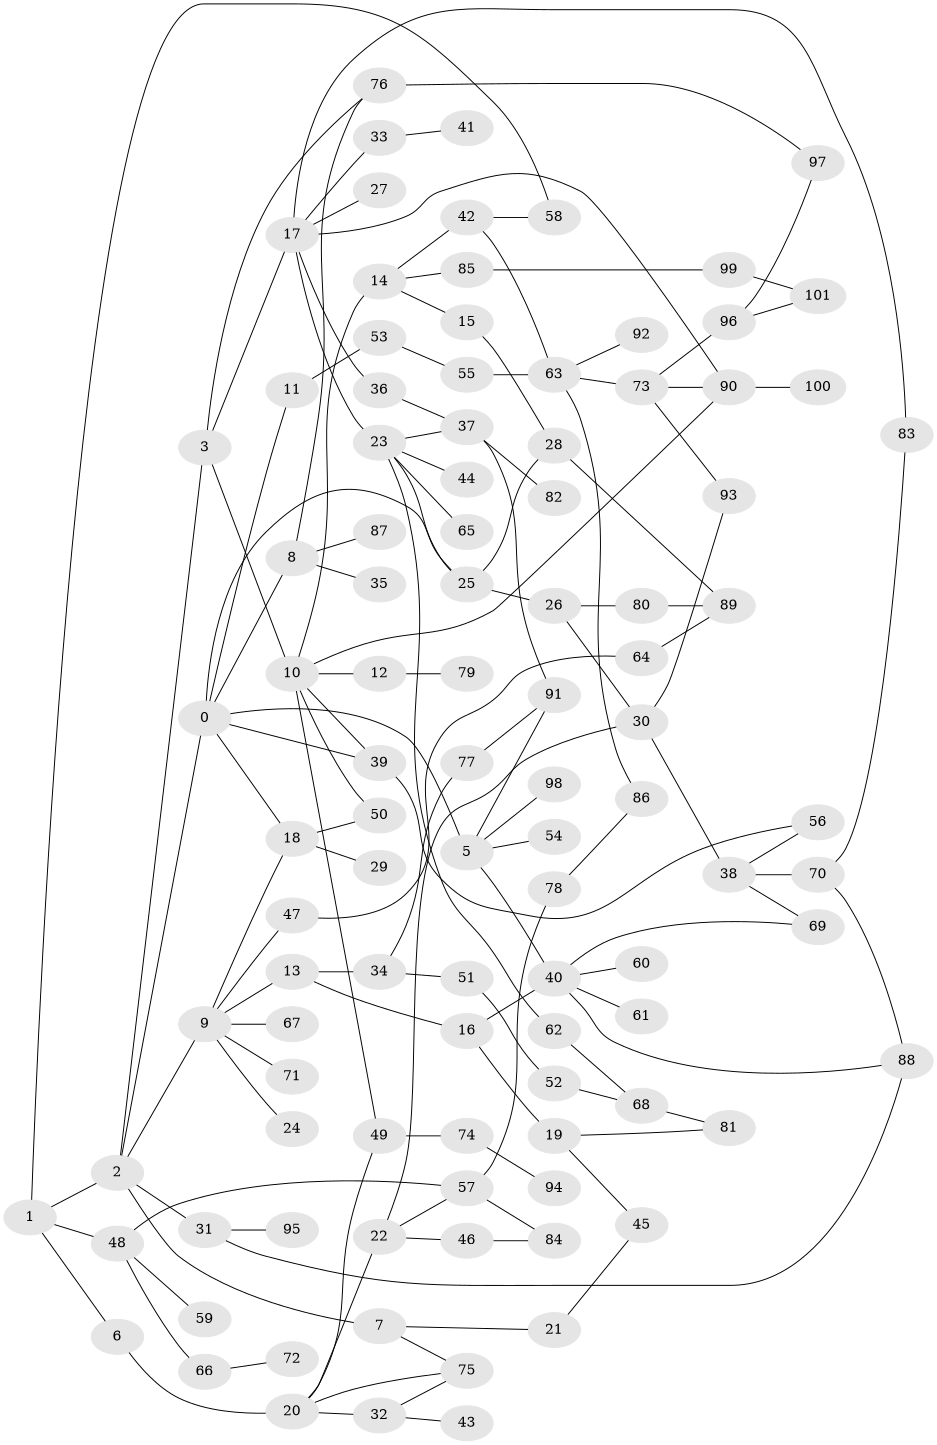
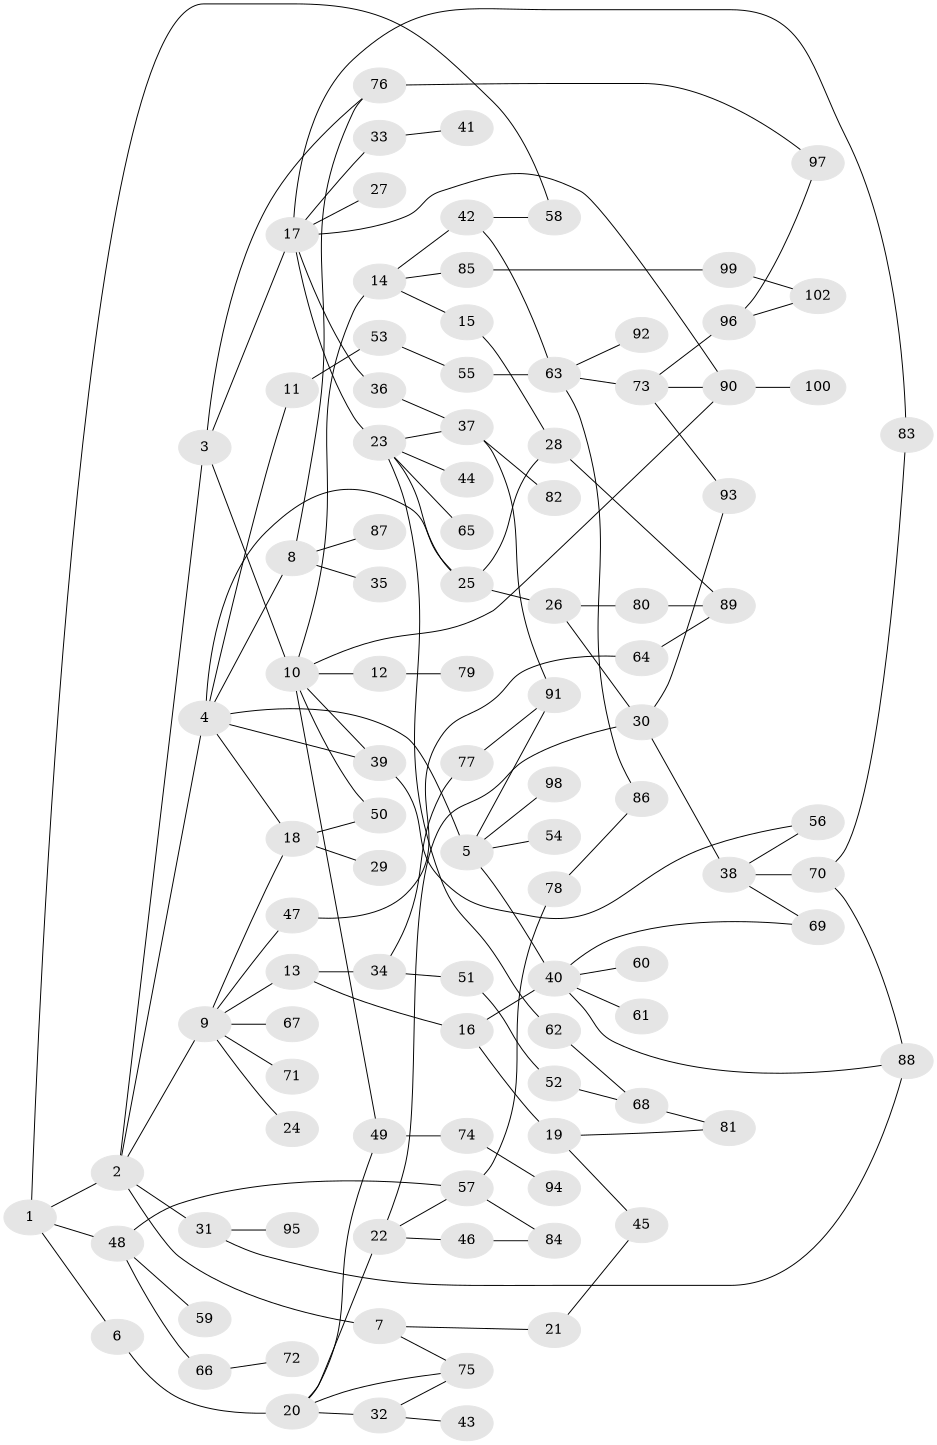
node "101": label "101" -> "102"
node "0": label "0" -> "4"
